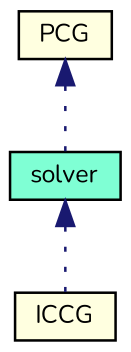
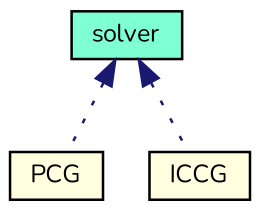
edge "solver" -> "PCG": reversed
